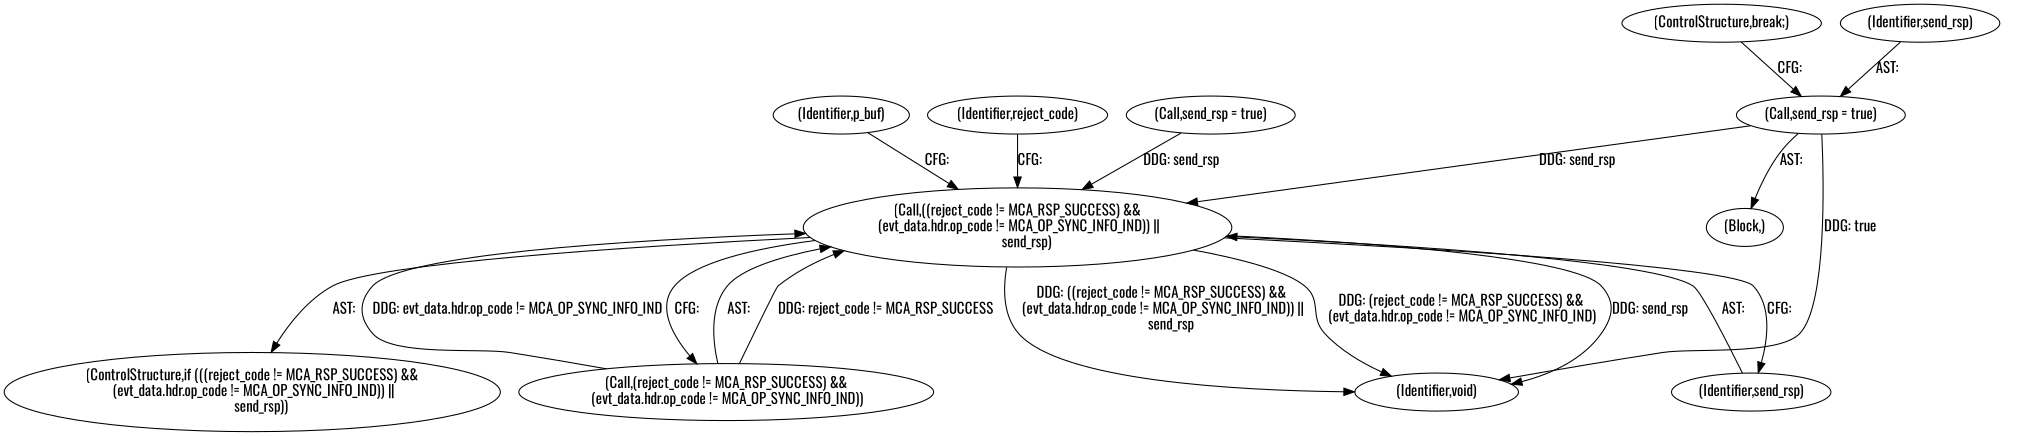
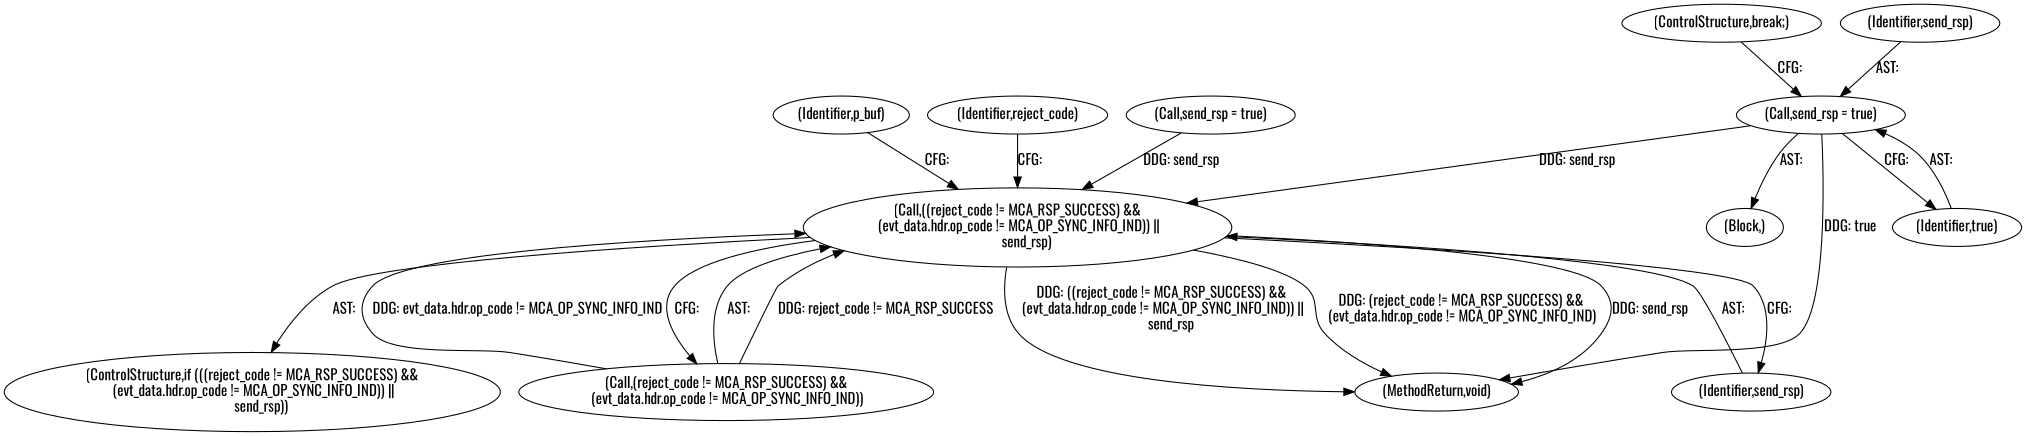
node "(Identifier,true)": added
node "(Identifier,void)": label "(Identifier,void)" -> "(MethodReturn,void)"
